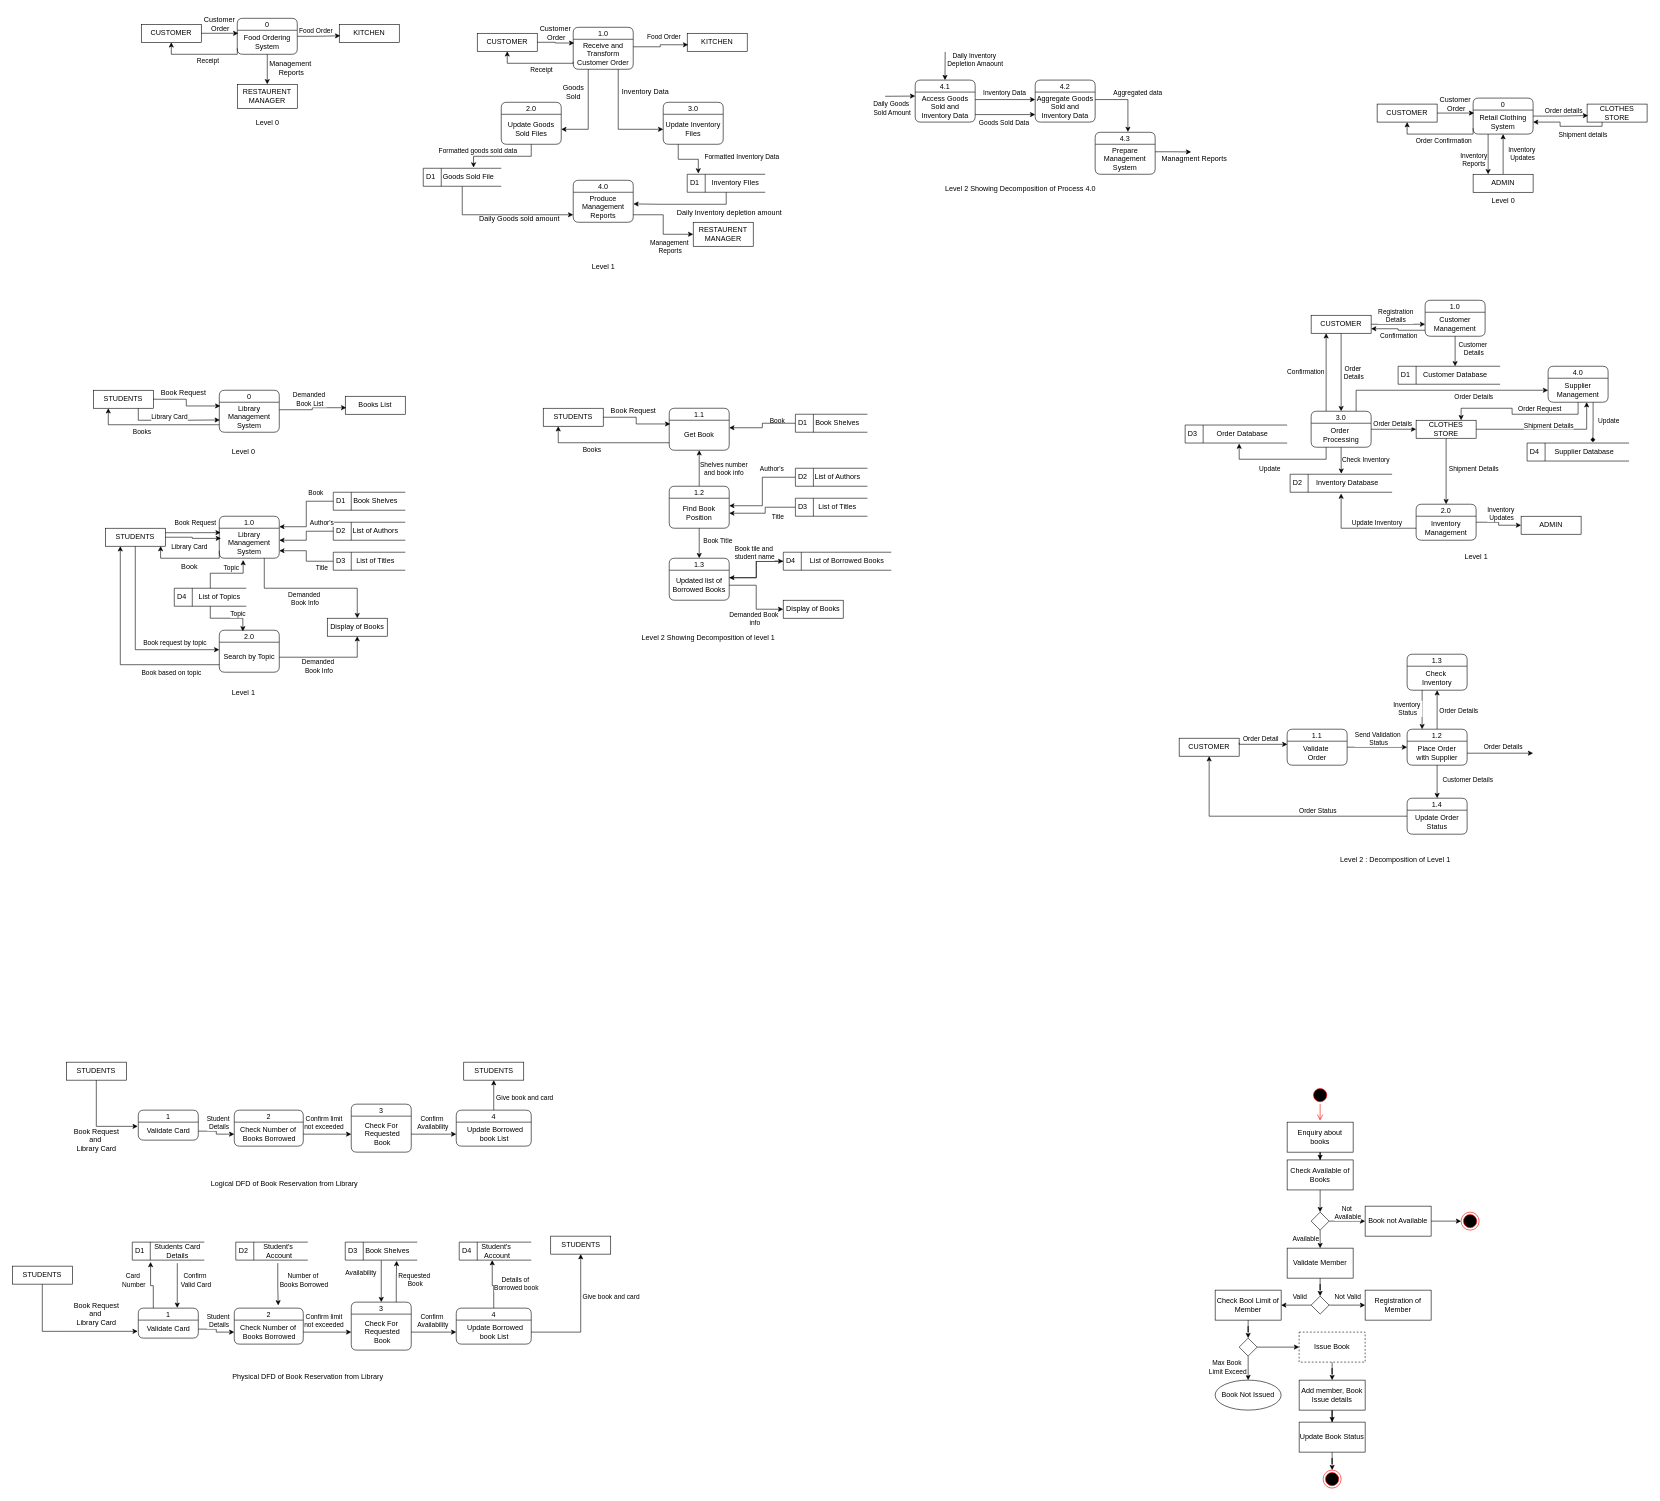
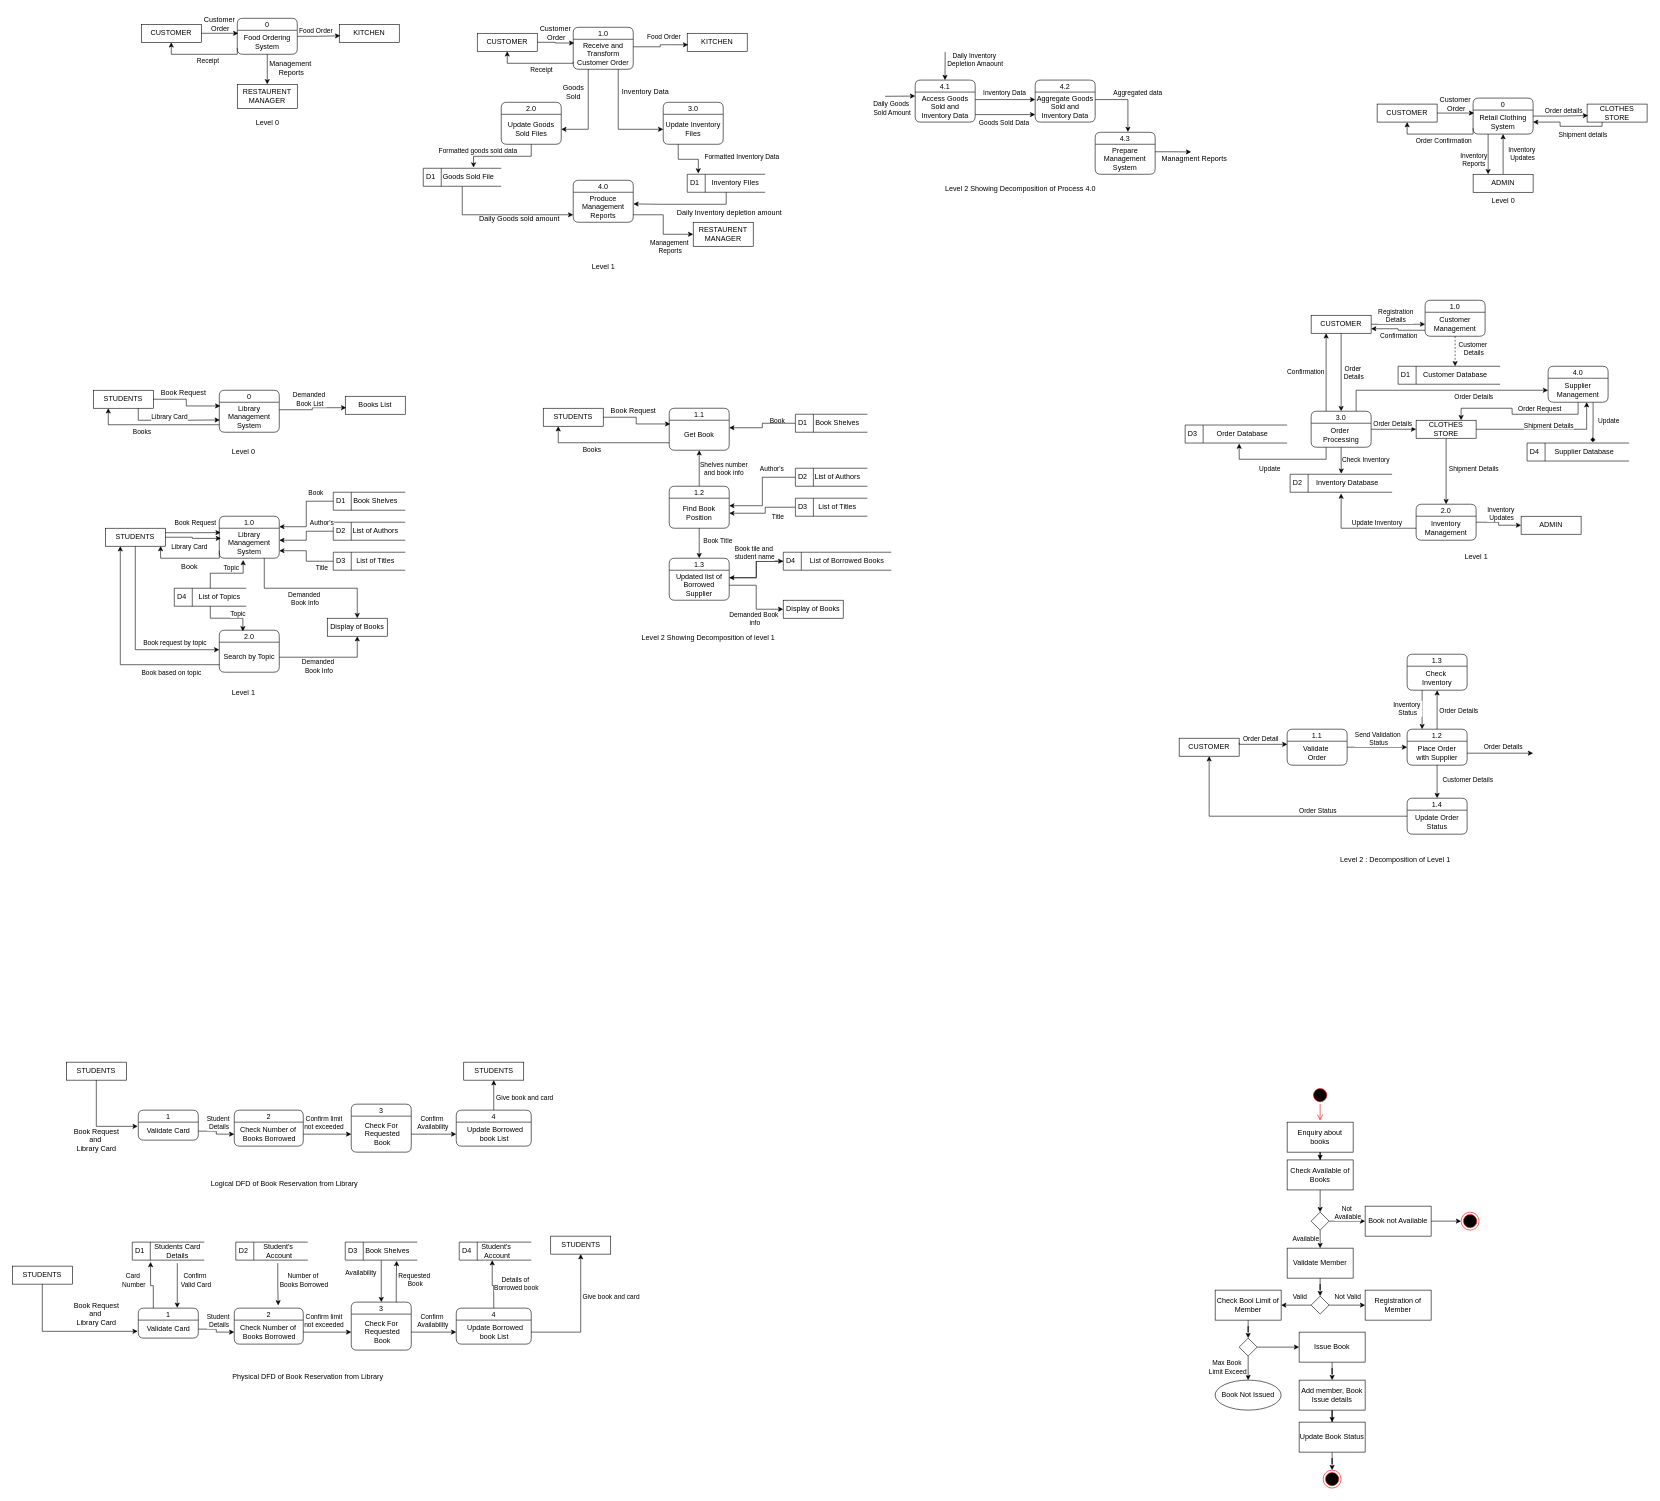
edge "Customer Management" -> "Customer Database": style solid -> dashed
node "Updated list of Borrowed Books": label "Updated list of Borrowed Books" -> "Updated list of Borrowed Supplier"
node "Issue Book": style dashed -> solid
